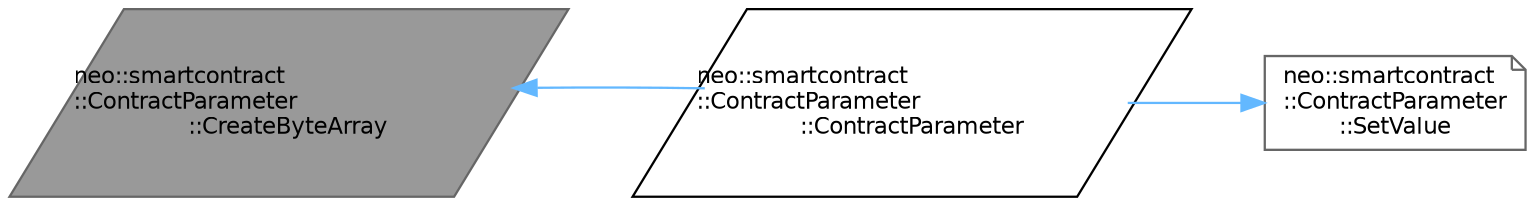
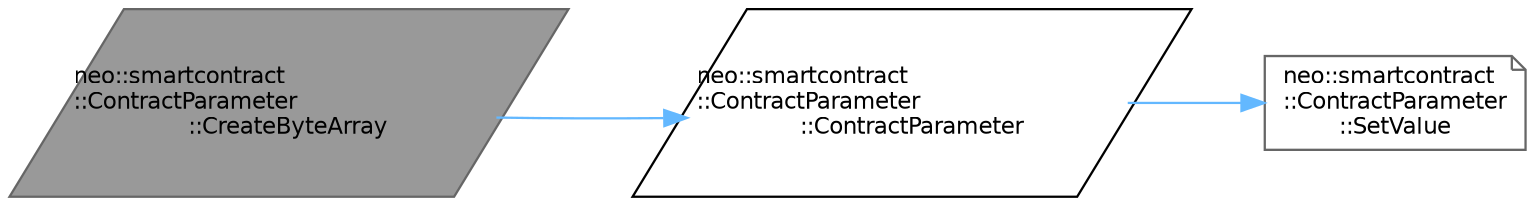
edge "neo::smartcontract ::ContractParameter ::ContractParameter" -> "neo::smartcontract ::ContractParameter ::CreateByteArray": reversed
